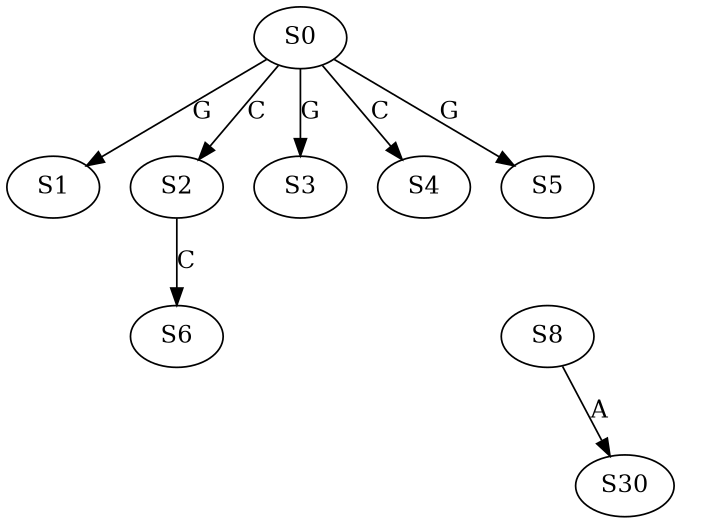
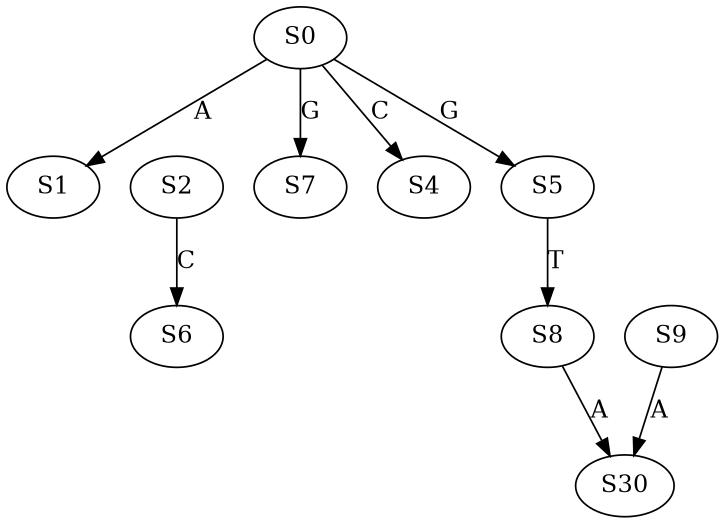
edge "S0" -> "S2": removed, label "C"
edge "S0" -> "S1": label "G" -> "A"
node "S3": label "S3" -> "S7"
edge "S5" -> "S8": added, label "T"
node "S9": added
